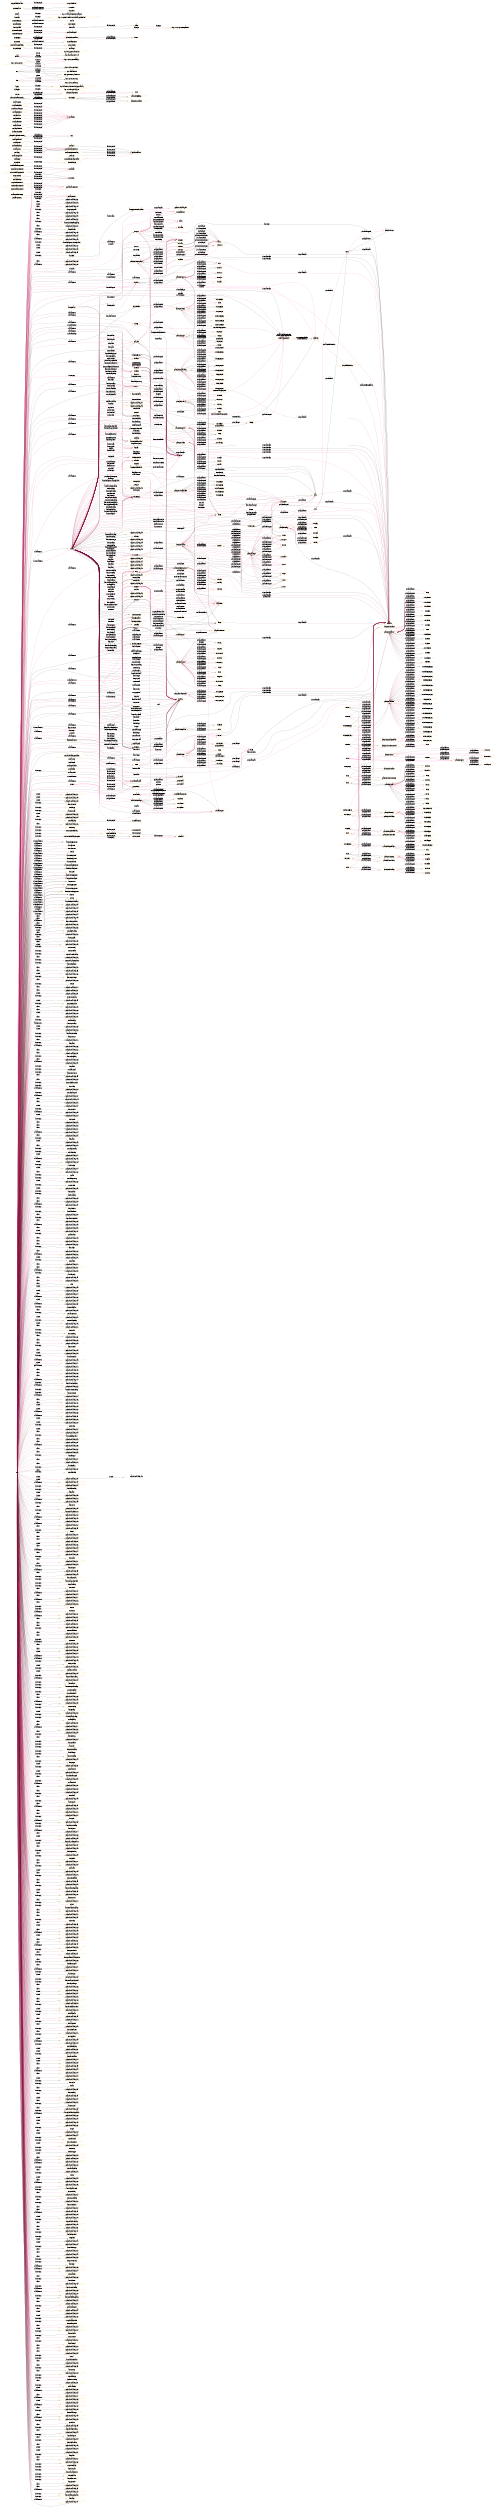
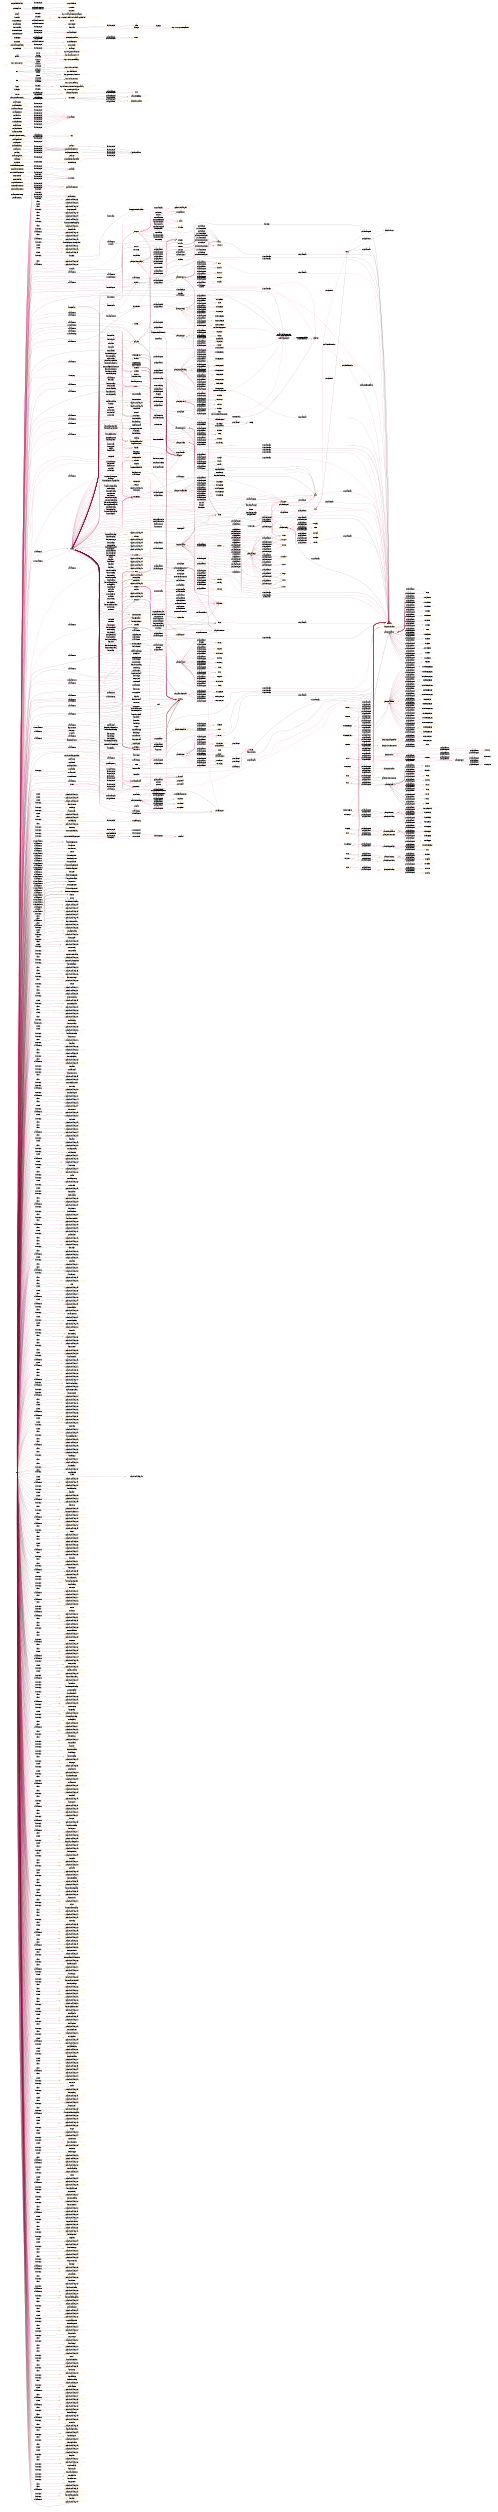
node "core:transitionType": label "core:transitionType" -> "core:servesBuilding"
edge "unit:BAR" -> "core:BuildingComponent": now "unit:BAR" -> "quantitykind:Pressure"
node "ddc:mountedInRack": label "ddc:mountedInRack" -> "asset:mountedInRack"
edge "quantitykind:Energy" -> "unit:MegaEV": added, label "qudt:applicableUnit"
edge "quantitykind:Thrust" -> "unit:LB_F": added, label "qudt:applicableUnit"
node "-7c3a82c9:18cd434width6:-7d7f": label "-7c3a82c9:18cd434width6:-7d7f" -> "-7c3a82c9:18cd434bcf6:-7d7f"
edge "NULL" -> "-7c3a82c9:18cd434bcf6:-7f48": label "type:allValuesFrom" -> "owl:allValuesFrom"
node "asset:maxVolumeFlowRating": label "asset:maxVolumeFlowRating" -> "ecf:maxVolumeFlowRating"
edge "-7c3a82c9:18cd434bcf6:-7dcf" -> "-7c3a82c9:18cd434bcf6:-7db2": now "NULL" -> "-7c3a82c9:18cd434bcf6:-7db2"
